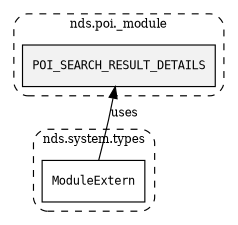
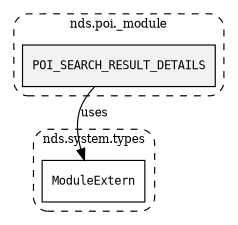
edge "ModuleExtern" -> "POI_SEARCH_RESULT_DETAILS": reversed
